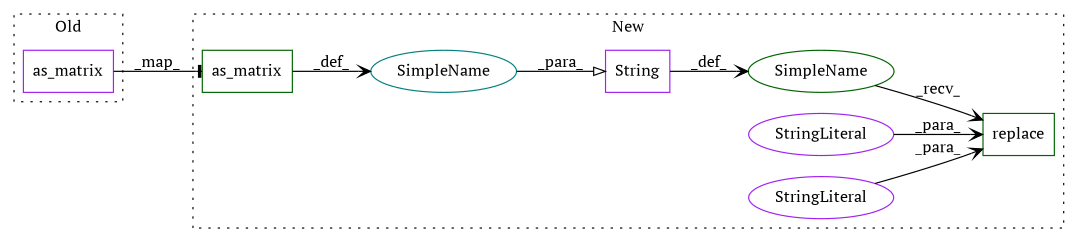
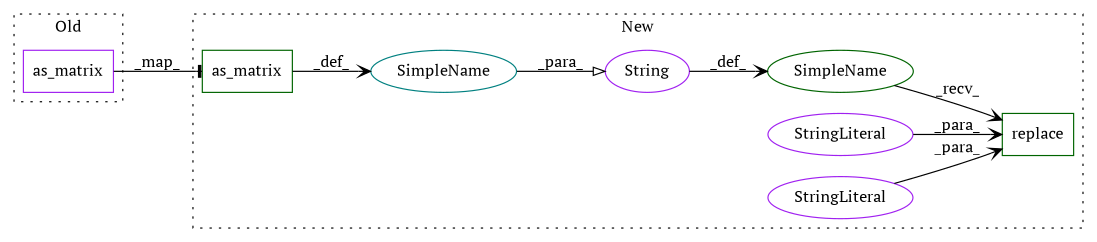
node "String": shape box -> ellipse
